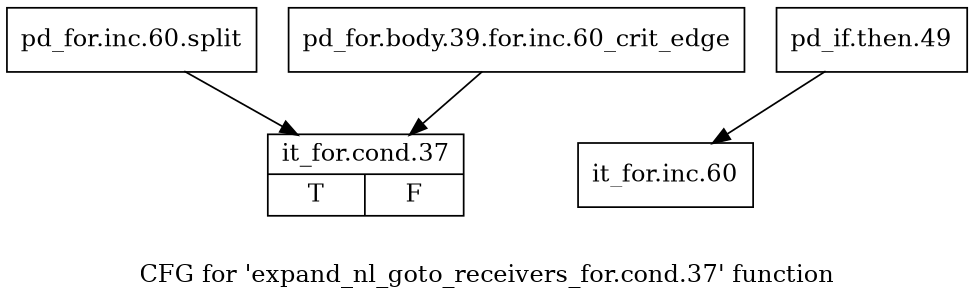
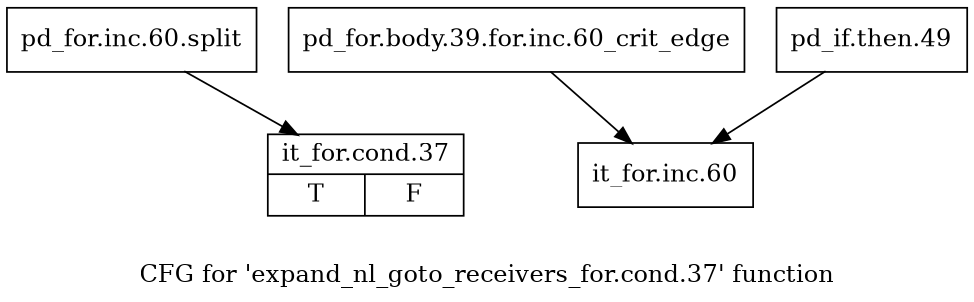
edge "pd_for.body.39.for.inc.60_crit_edge" -> "it_for.cond.37": now "pd_for.body.39.for.inc.60_crit_edge" -> "it_for.inc.60"
